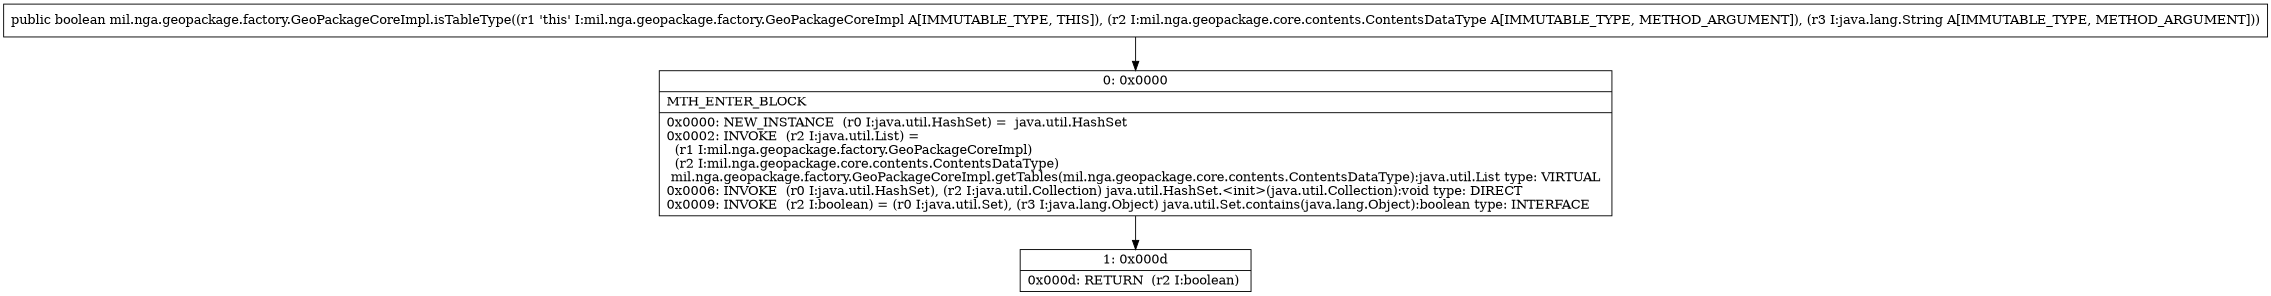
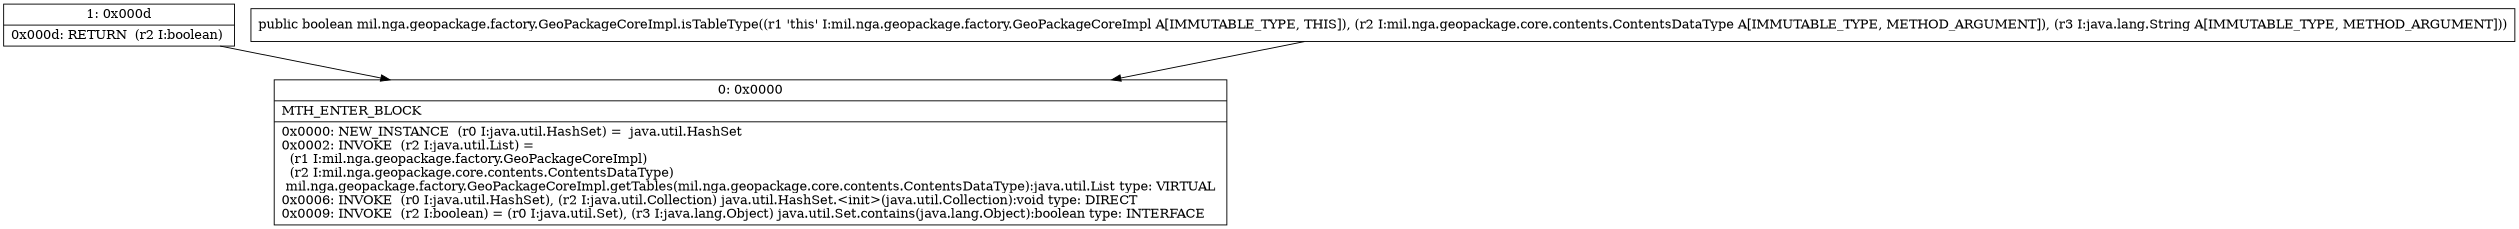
edge "0: 0x0000" -> "1: 0x000d": reversed
